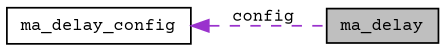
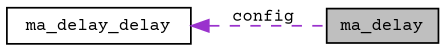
node "ma_delay_config": label "ma_delay_config" -> "ma_delay_delay"
